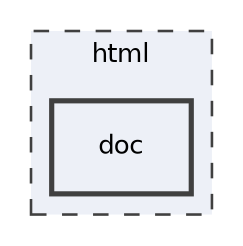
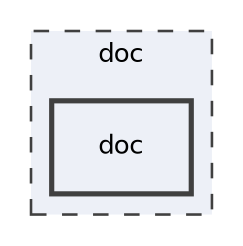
cluster "html": label "html" -> "doc"
